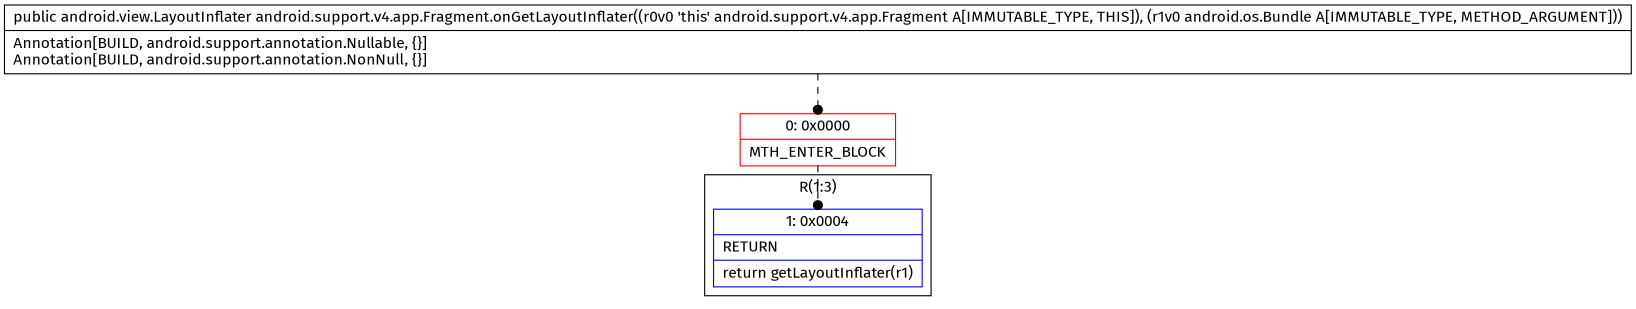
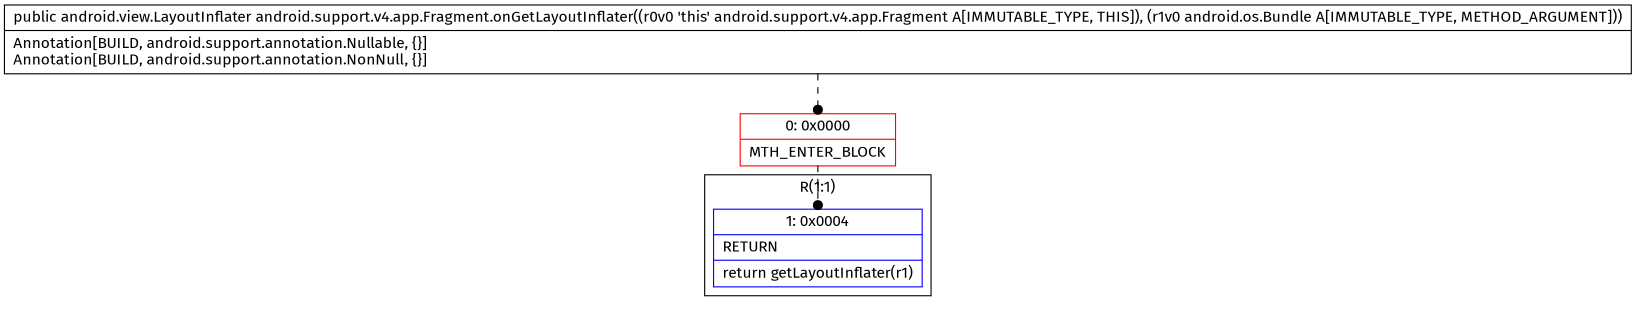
cluster "R(1:3)": label "R(1:3)" -> "R(1:1)"
